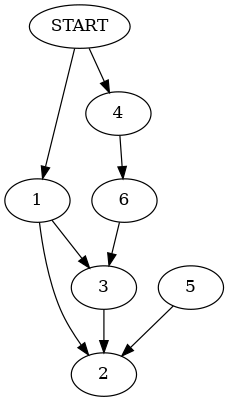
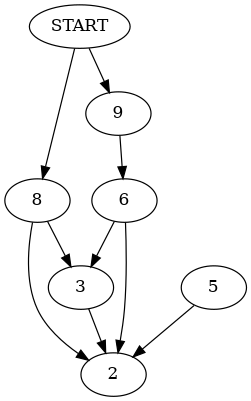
node "4": label "4" -> "9"
node "1": label "1" -> "8"
edge "6" -> "2": added
